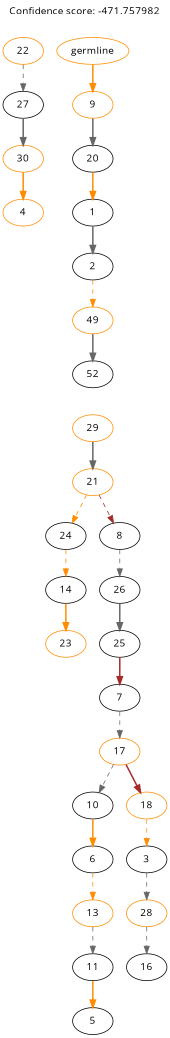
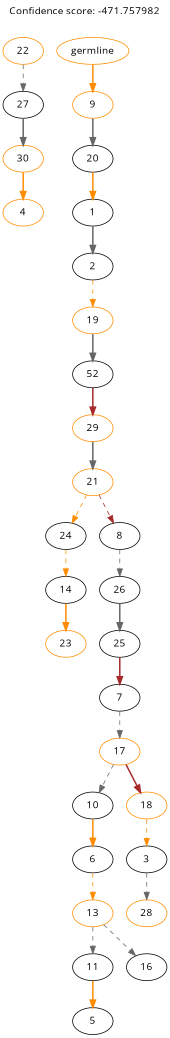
node "49": label "49" -> "19"
edge "52" -> "29": added
edge "28" -> "16": now "13" -> "16"
